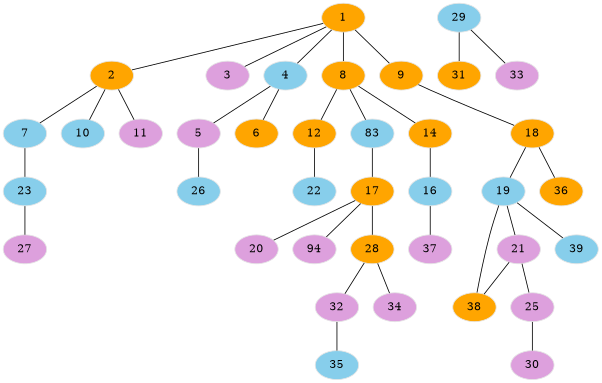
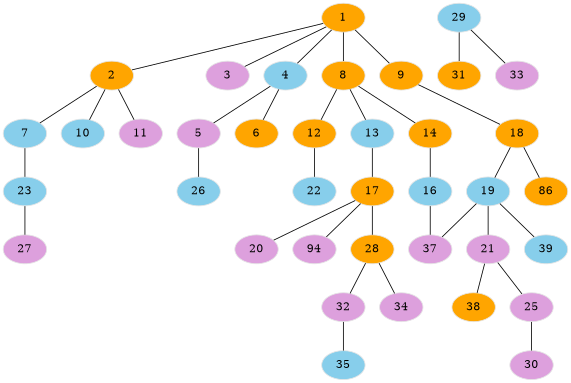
node "83": label "83" -> "13"
node "36": label "36" -> "86"
edge "19" -- "38": now "19" -- "37"
